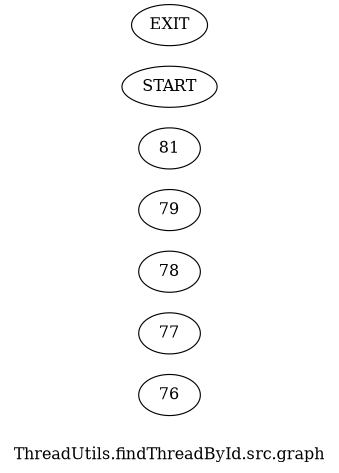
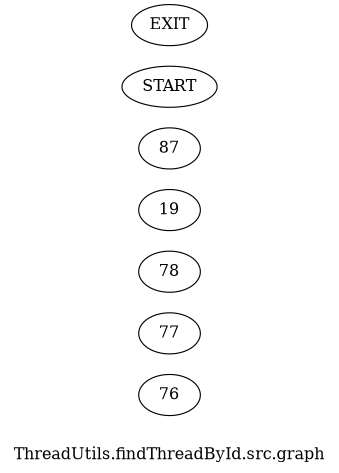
node "81": label "81" -> "87"
node "79": label "79" -> "19"
